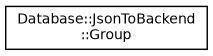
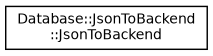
node "Database::JsonToBackend ::Group": label "Database::JsonToBackend ::Group" -> "Database::JsonToBackend ::JsonToBackend"
